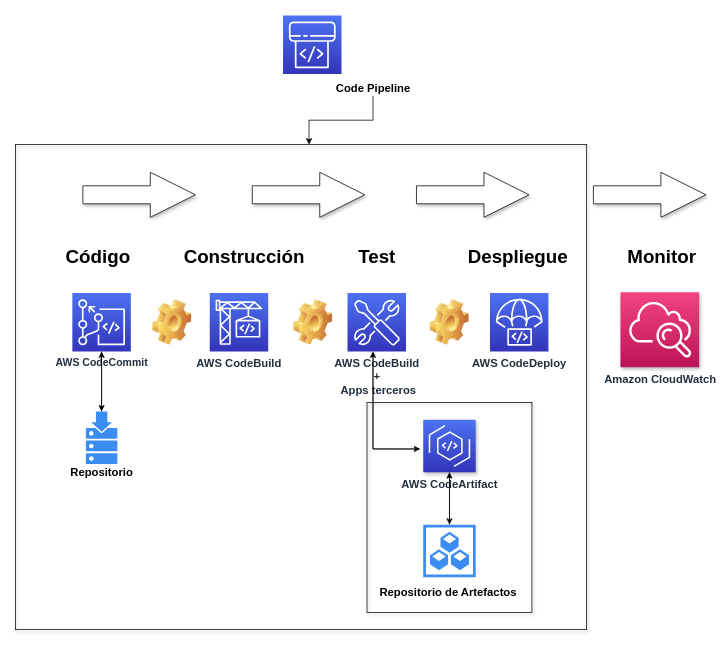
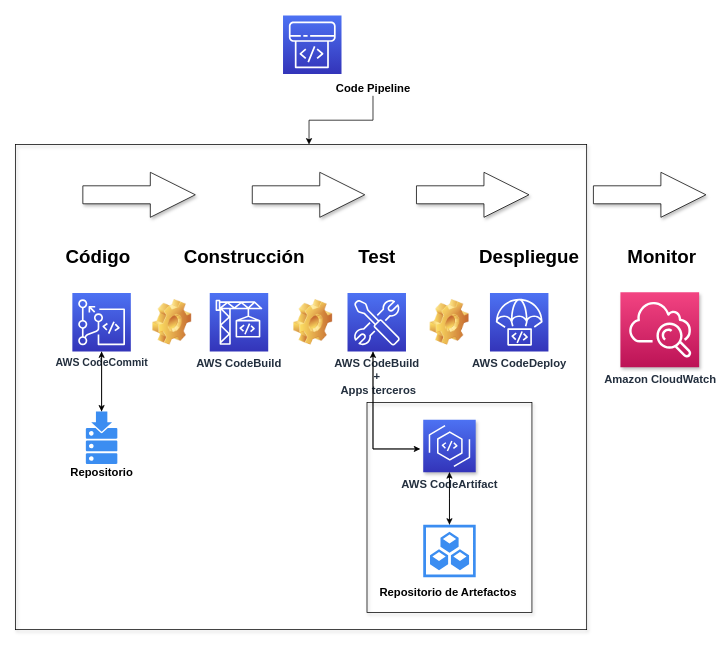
node "Despliegue": moved (518, 255) -> (529, 255)
